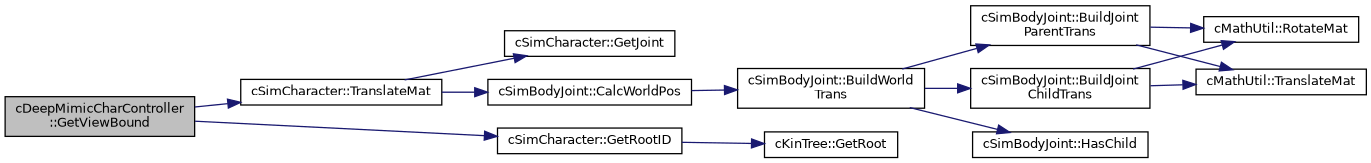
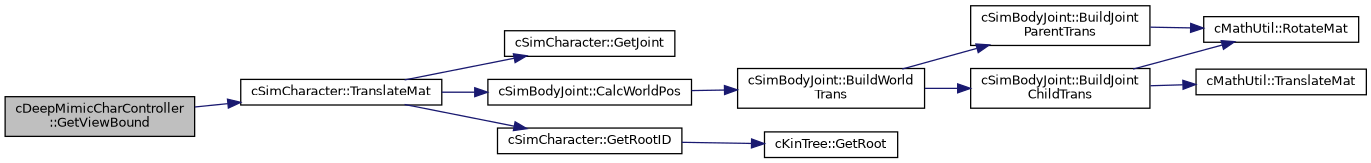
edge "cSimBodyJoint::BuildJoint ParentTrans" -> "cMathUtil::TranslateMat": removed
edge "cDeepMimicCharController ::GetViewBound" -> "cSimCharacter::GetRootID": now "cSimCharacter::TranslateMat" -> "cSimCharacter::GetRootID"
node "cSimBodyJoint::HasChild": removed
